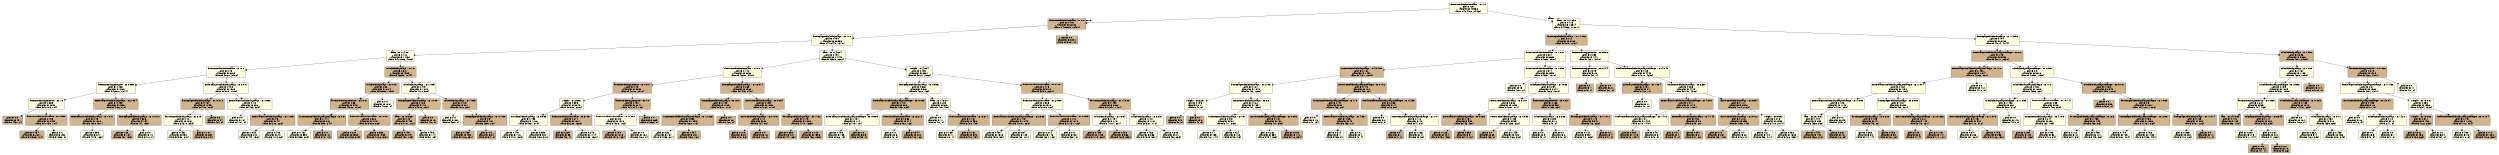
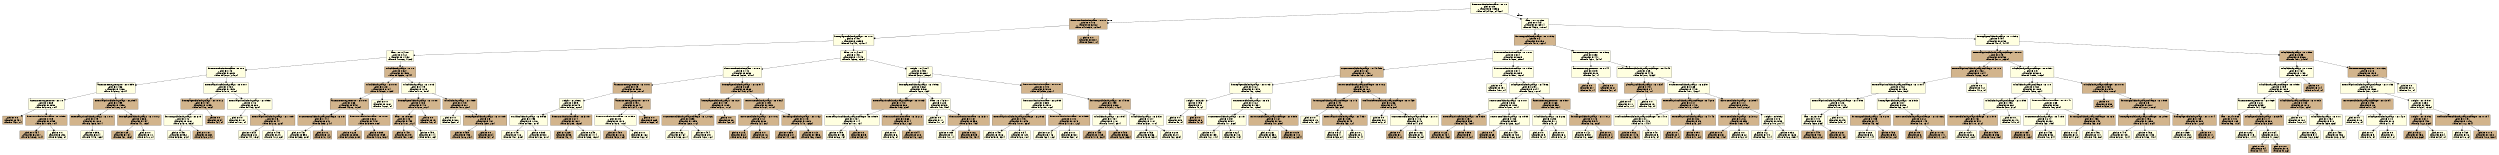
node "gini = 0.0 samples = 13 value = [13, 0]": added
node "gini = 0.0 samples = 5 value = [5, 0]": fillcolor tan -> lightyellow
node "gini = 0.494 samples = 291 value = [130, 161]": fillcolor tan -> lightyellow
